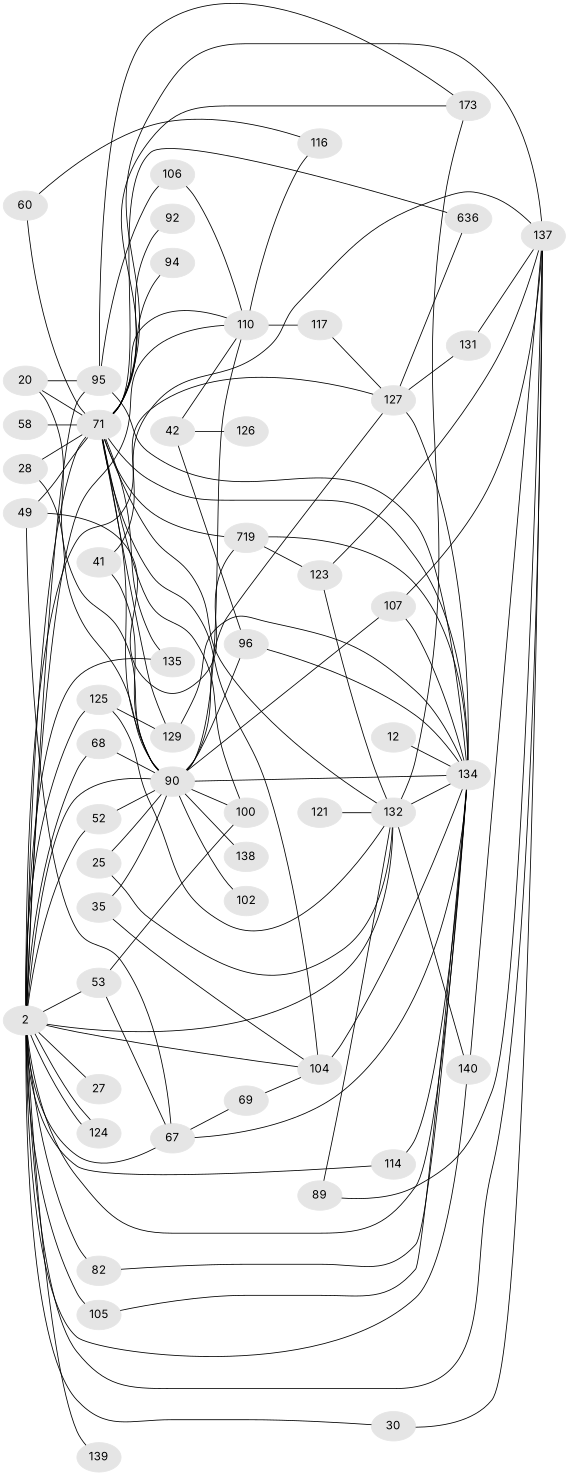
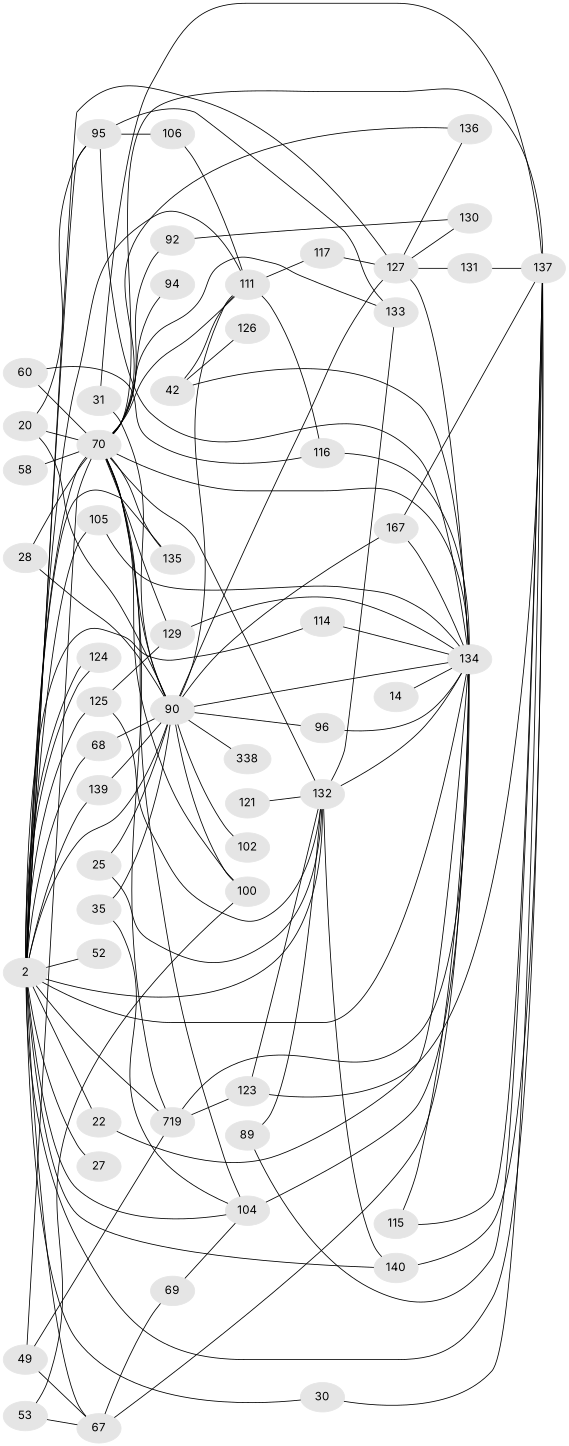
node "173": label "173" -> "133"
node "130": added
node "636": label "636" -> "136"
node "110": label "110" -> "111"
node "71": label "71" -> "70"
edge "116" -- "134": added
edge "42" -- "96": now "42" -- "134"
node "41": label "41" -> "31"
node "107": label "107" -> "167"
node "12": label "12" -> "14"
edge "90" -- "52": now "90" -- "139"
node "138": label "138" -> "338"
edge "53" -- "2": now "719" -- "2"
node "115": added
node "82": label "82" -> "22"
